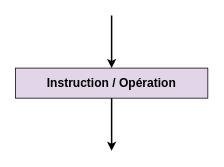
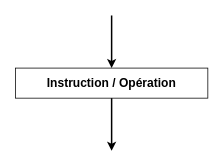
node "Instruction / Opération": fillcolor #e1d5e7 -> #ffffff
